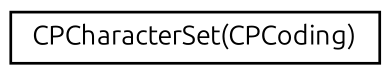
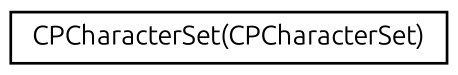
node "CPCharacterSet(CPCoding)": label "CPCharacterSet(CPCoding)" -> "CPCharacterSet(CPCharacterSet)"
